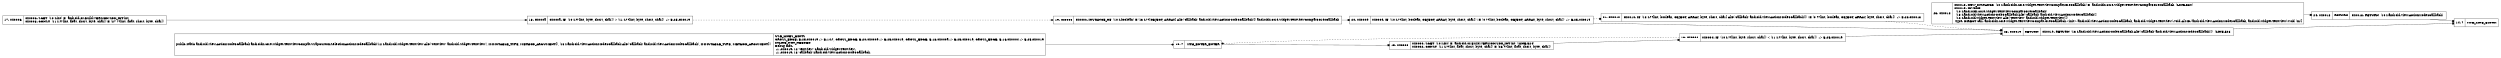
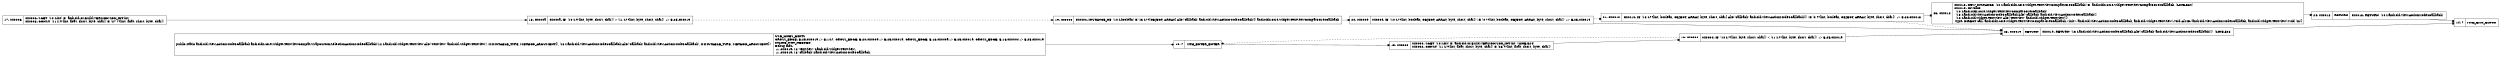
edge "21: 0x0010" -> "23: 0x0013": added
node "14: ?": text "MTH_LINE_BLOCK" -> "MTH_EXIT_BLOCK"
